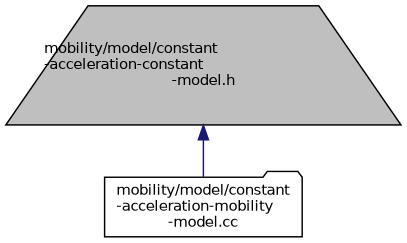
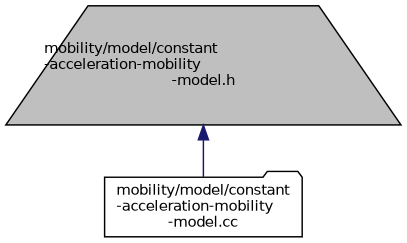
node "mobility/model/constant -acceleration-constant -model.h": label "mobility/model/constant -acceleration-constant -model.h" -> "mobility/model/constant -acceleration-mobility -model.h"
